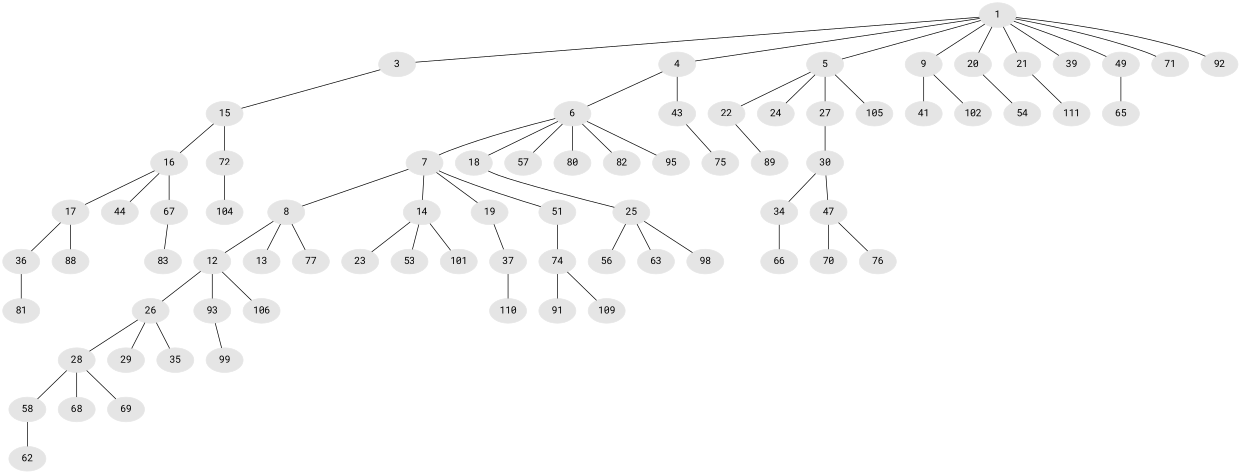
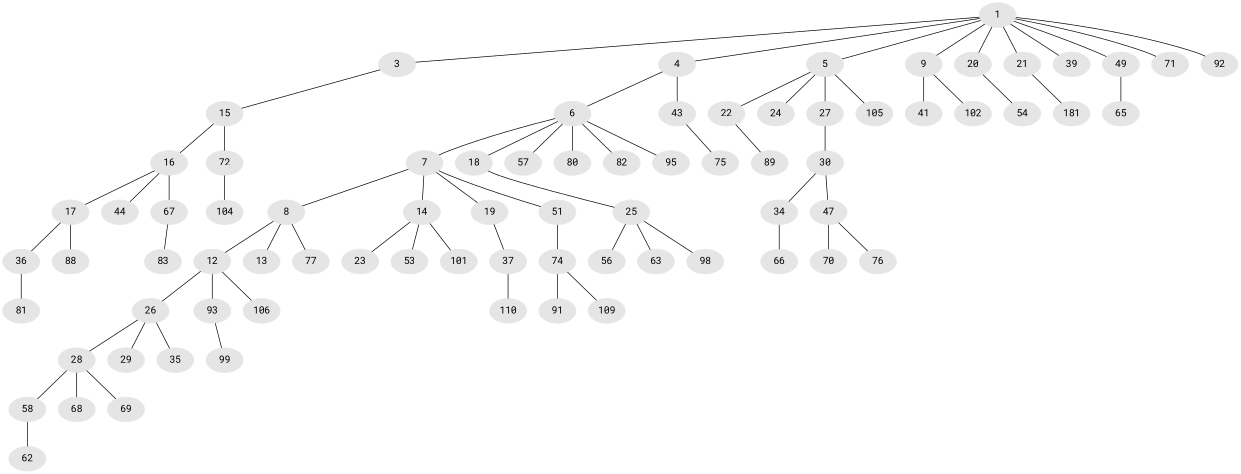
node "111": label "111" -> "181"
